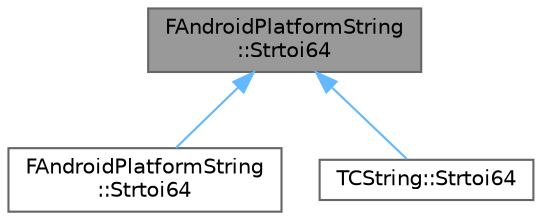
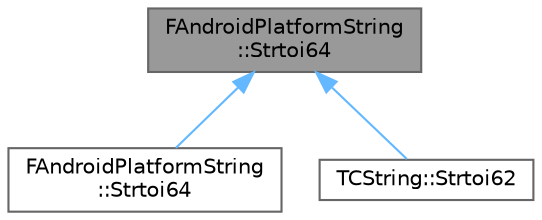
node "TCString::Strtoi64": label "TCString::Strtoi64" -> "TCString::Strtoi62"
